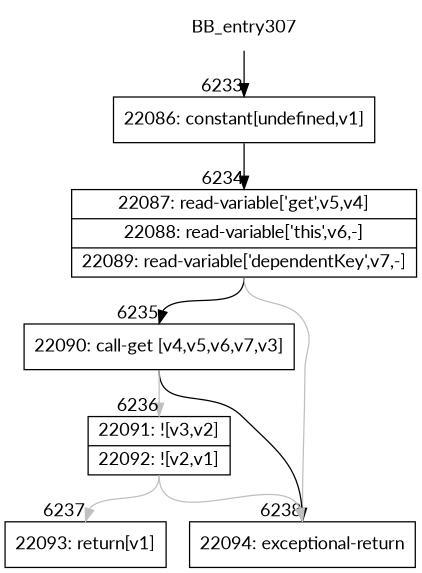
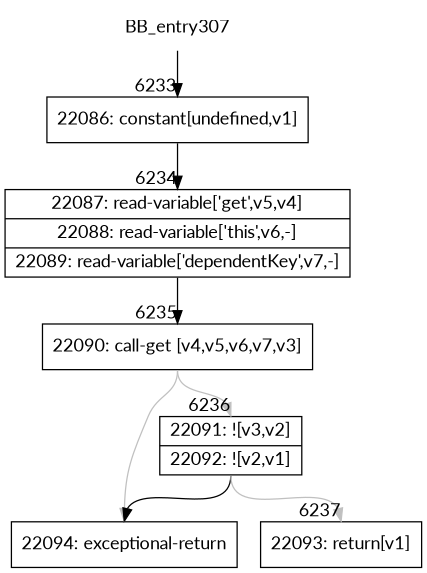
edge "22087: read-variable['get',v5,v4]" -> "22094: exceptional-return": removed
edge "22090: call-get [v4,v5,v6,v7,v3]" -> "22094: exceptional-return": color black -> gray
edge "22091: ![v3,v2]" -> "22094: exceptional-return": color gray -> black
